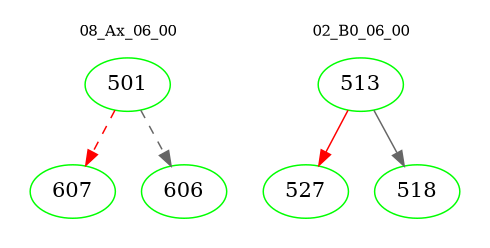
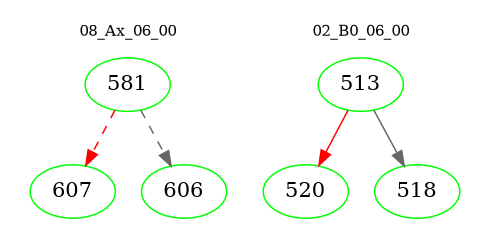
node "501": label "501" -> "581"
node "527": label "527" -> "520"
